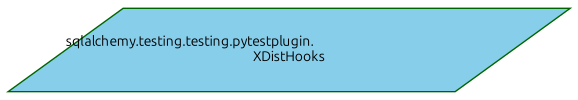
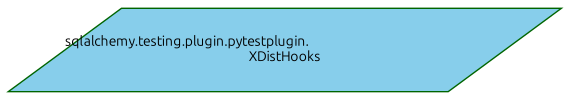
node "sqlalchemy.testing.testing.pytestplugin. XDistHooks": label "sqlalchemy.testing.testing.pytestplugin. XDistHooks" -> "sqlalchemy.testing.plugin.pytestplugin. XDistHooks"
